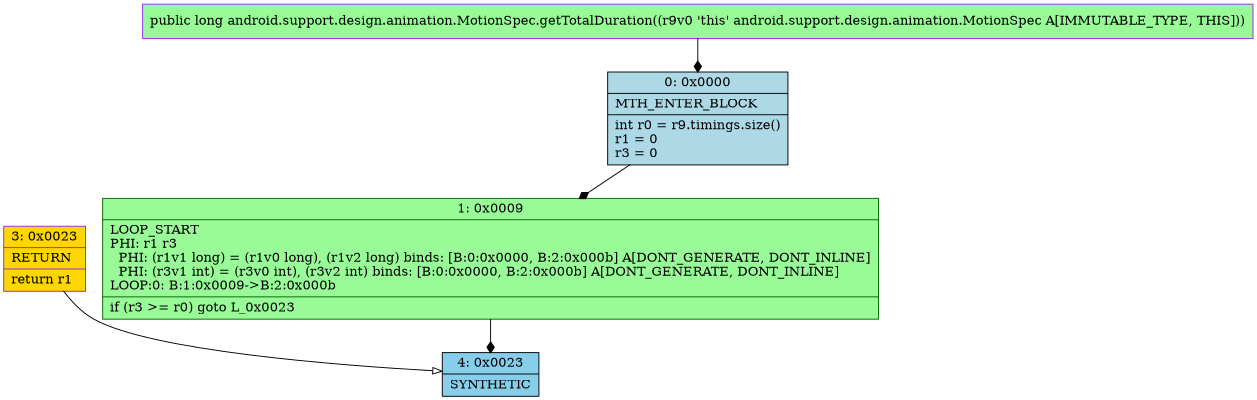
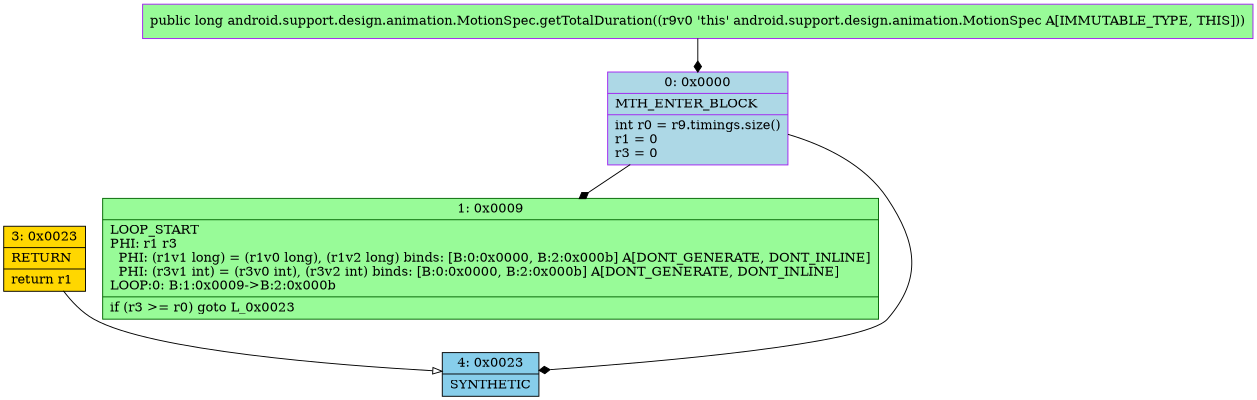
node "0: 0x0000": color black -> purple
node "3: 0x0023": color purple -> black
edge "1: 0x0009" -> "4: 0x0023": now "0: 0x0000" -> "4: 0x0023"
